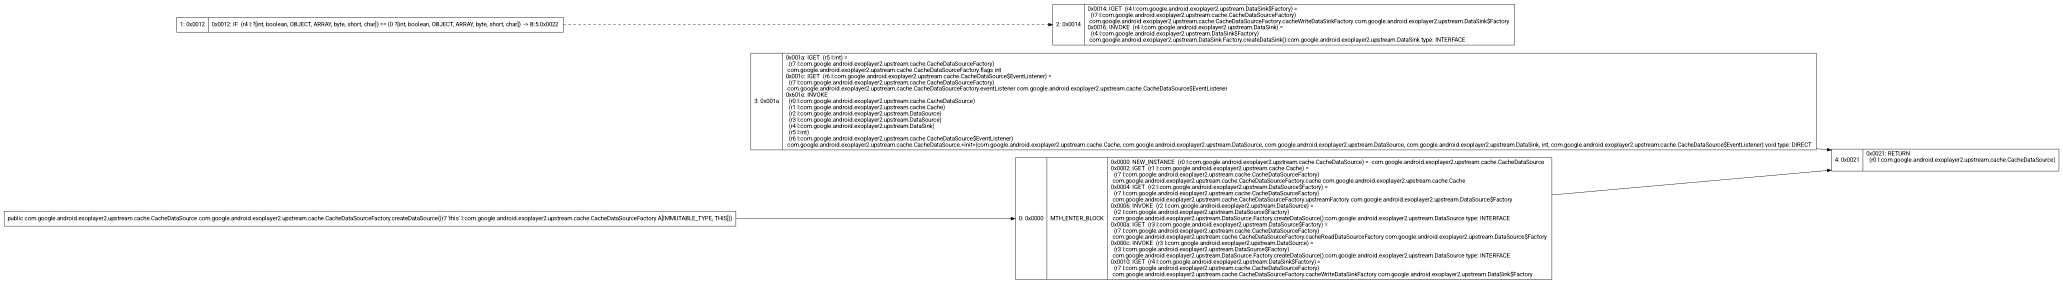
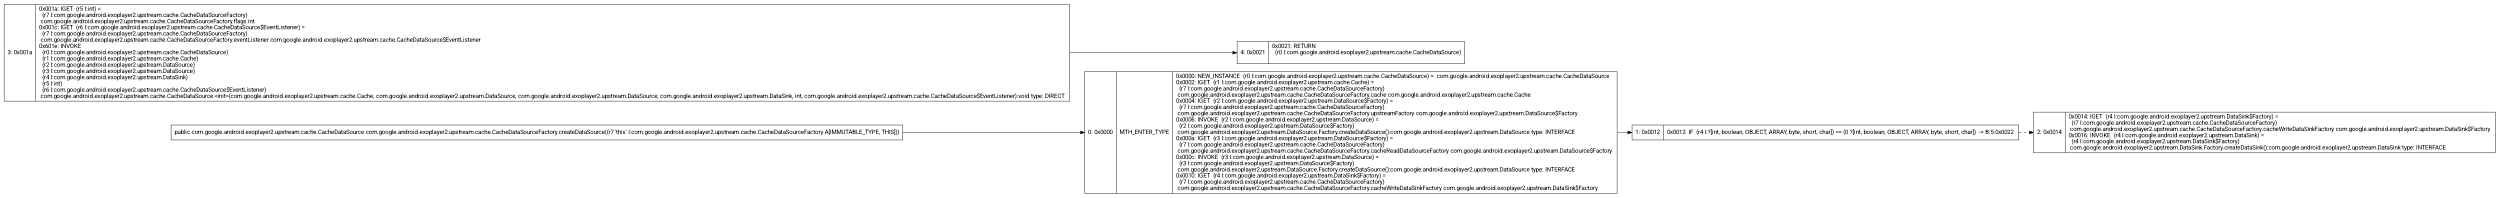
edge "0: 0x0000" -> "4: 0x0021": now "0: 0x0000" -> "1: 0x0012"
node "0: 0x0000": text "MTH_ENTER_BLOCK" -> "MTH_ENTER_TYPE"
